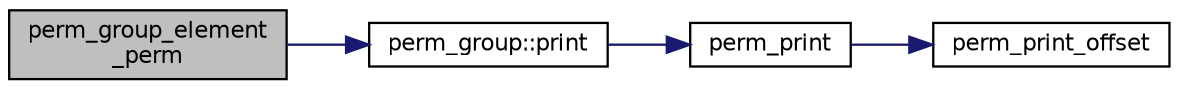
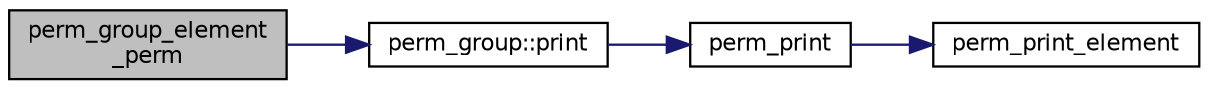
node "perm_print_offset": label "perm_print_offset" -> "perm_print_element"
